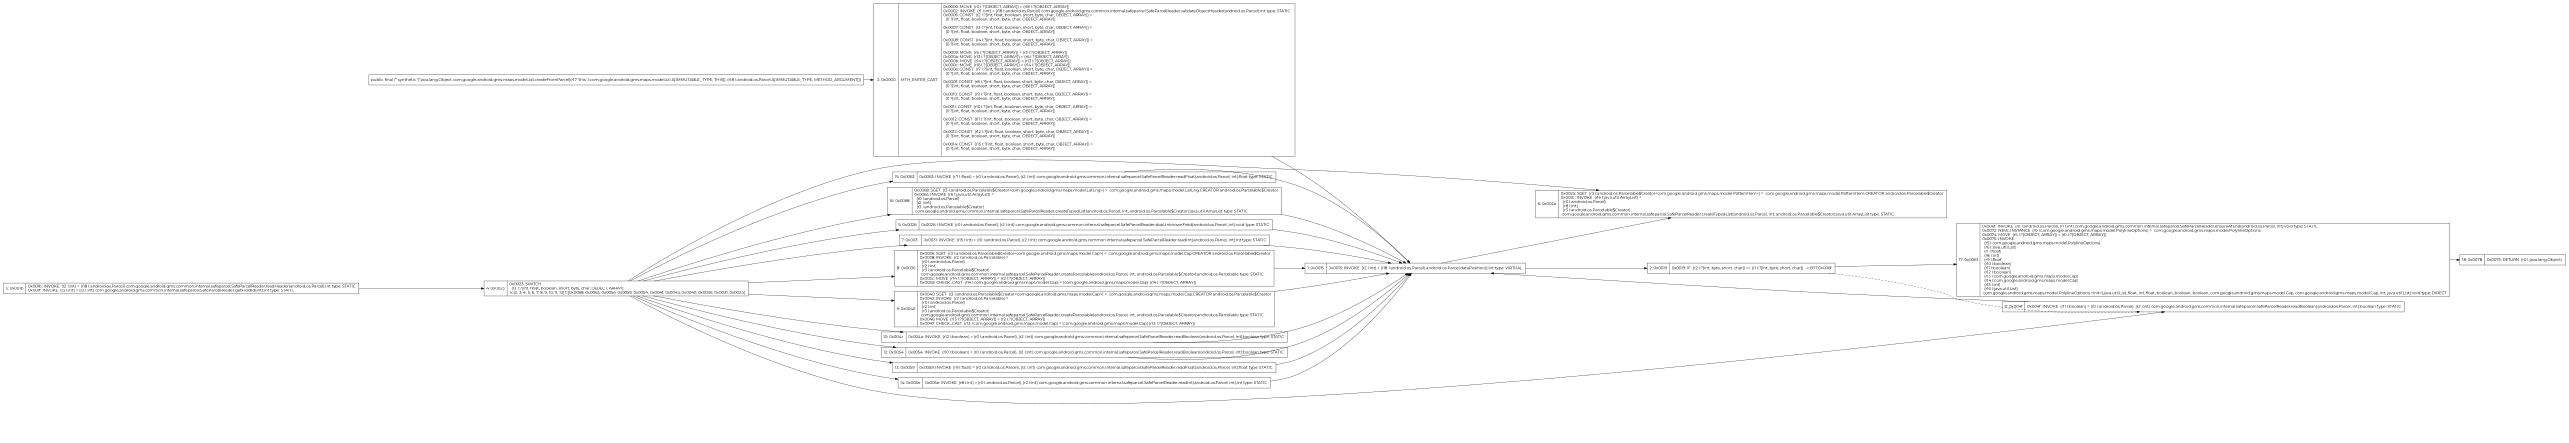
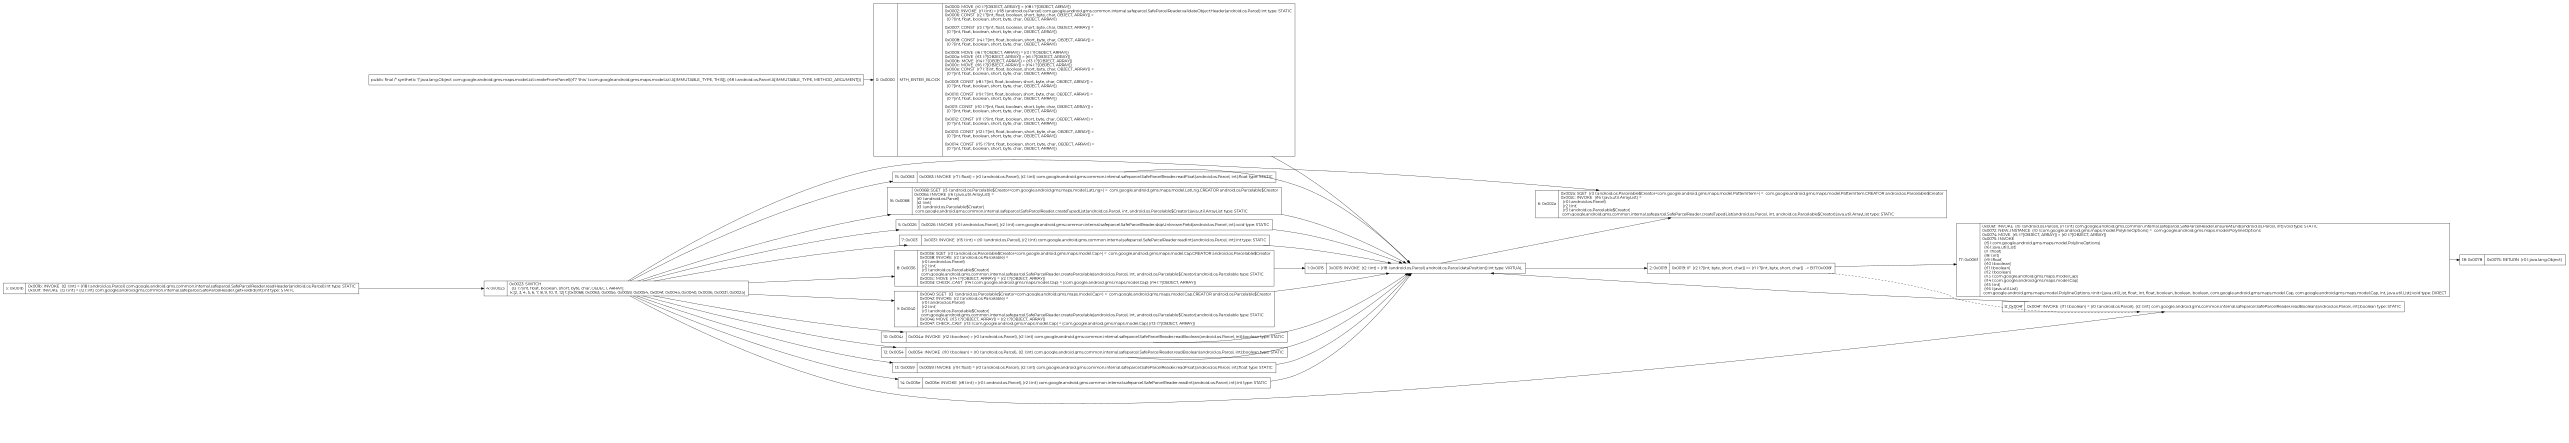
node "0: 0x0000": text "MTH_ENTER_CAST" -> "MTH_ENTER_BLOCK"
node "6: 0x002a": text "(r8 I:int)" -> "(r2 I:int)"
